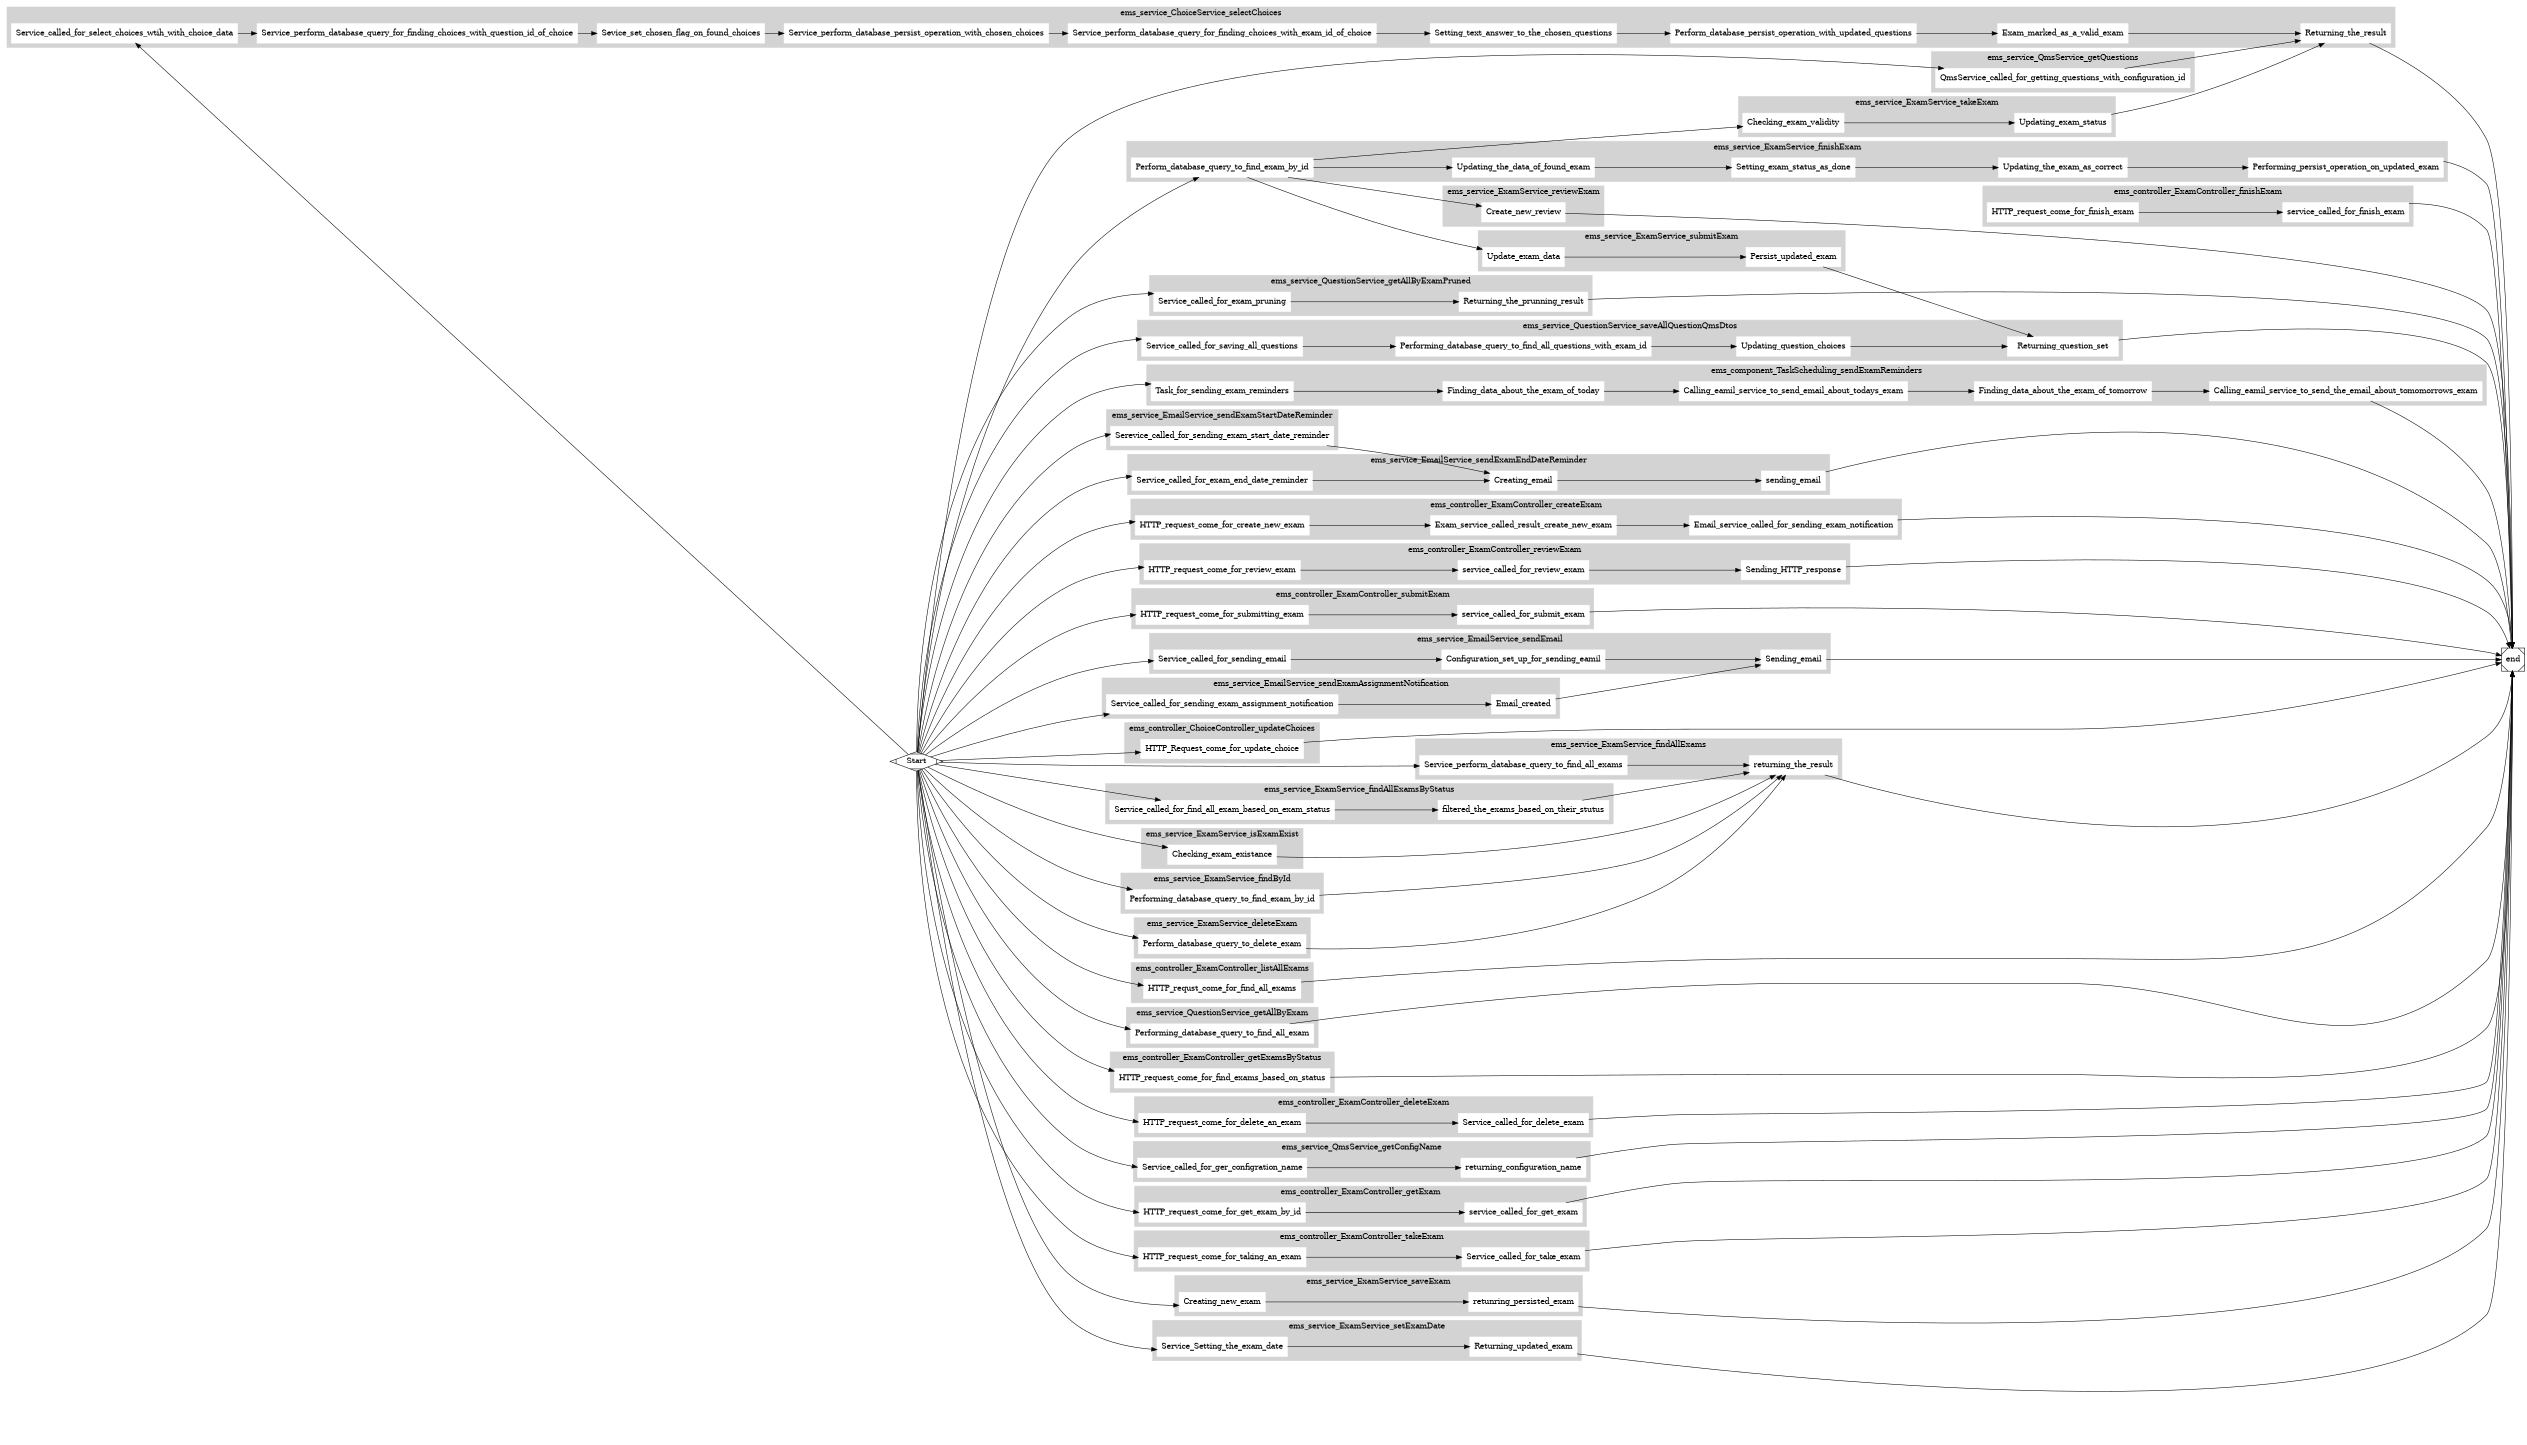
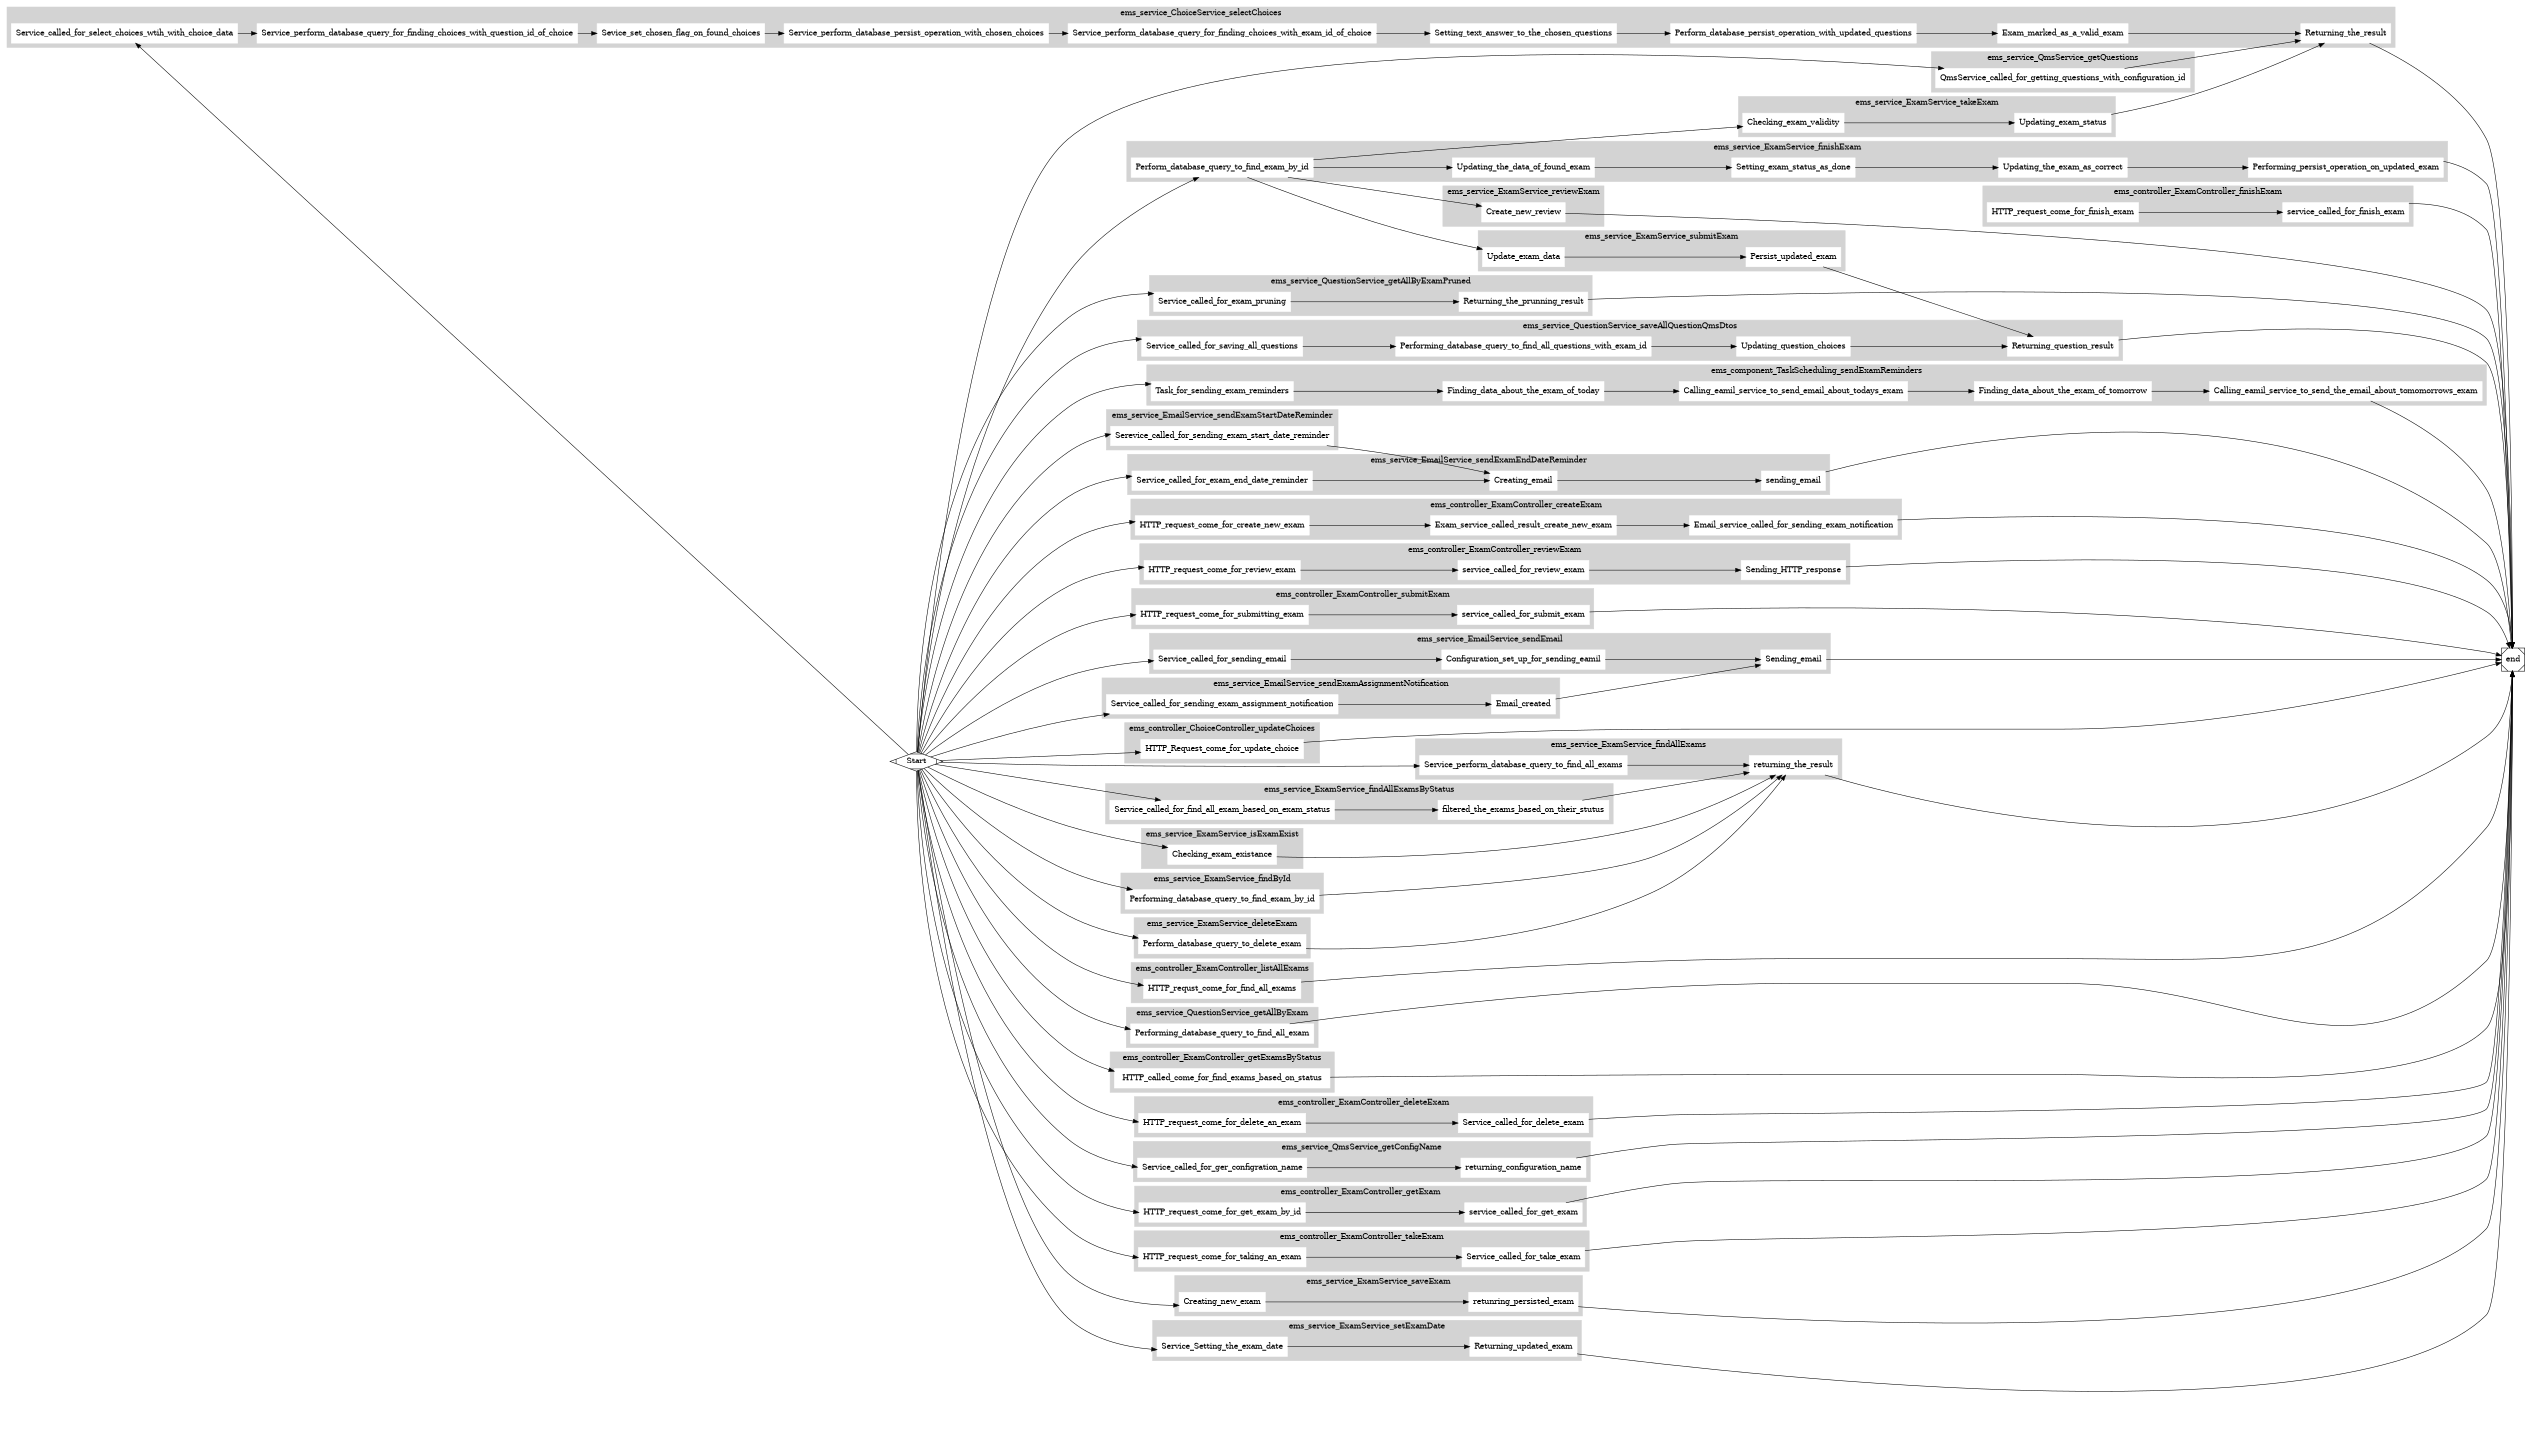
node "Returning_question_set": label "Returning_question_set" -> "Returning_question_result"
node "HTTP_request_come_for_find_exams_based_on_status": label "HTTP_request_come_for_find_exams_based_on_status" -> "HTTP_called_come_for_find_exams_based_on_status"
